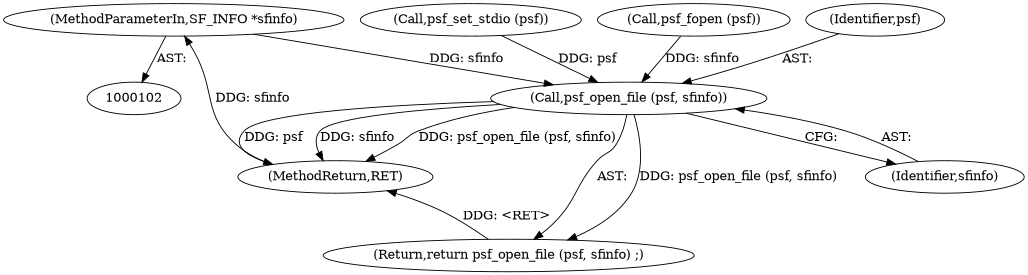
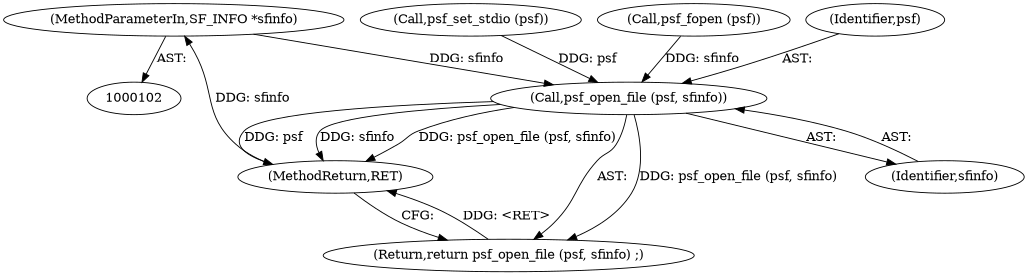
edge "(Call,psf_open_file (psf, sfinfo))" -> "(Identifier,sfinfo)": label "CFG: " -> "AST: "
edge "(MethodReturn,RET)" -> "(Return,return psf_open_file (psf, sfinfo) ;)": added, label "CFG:"
